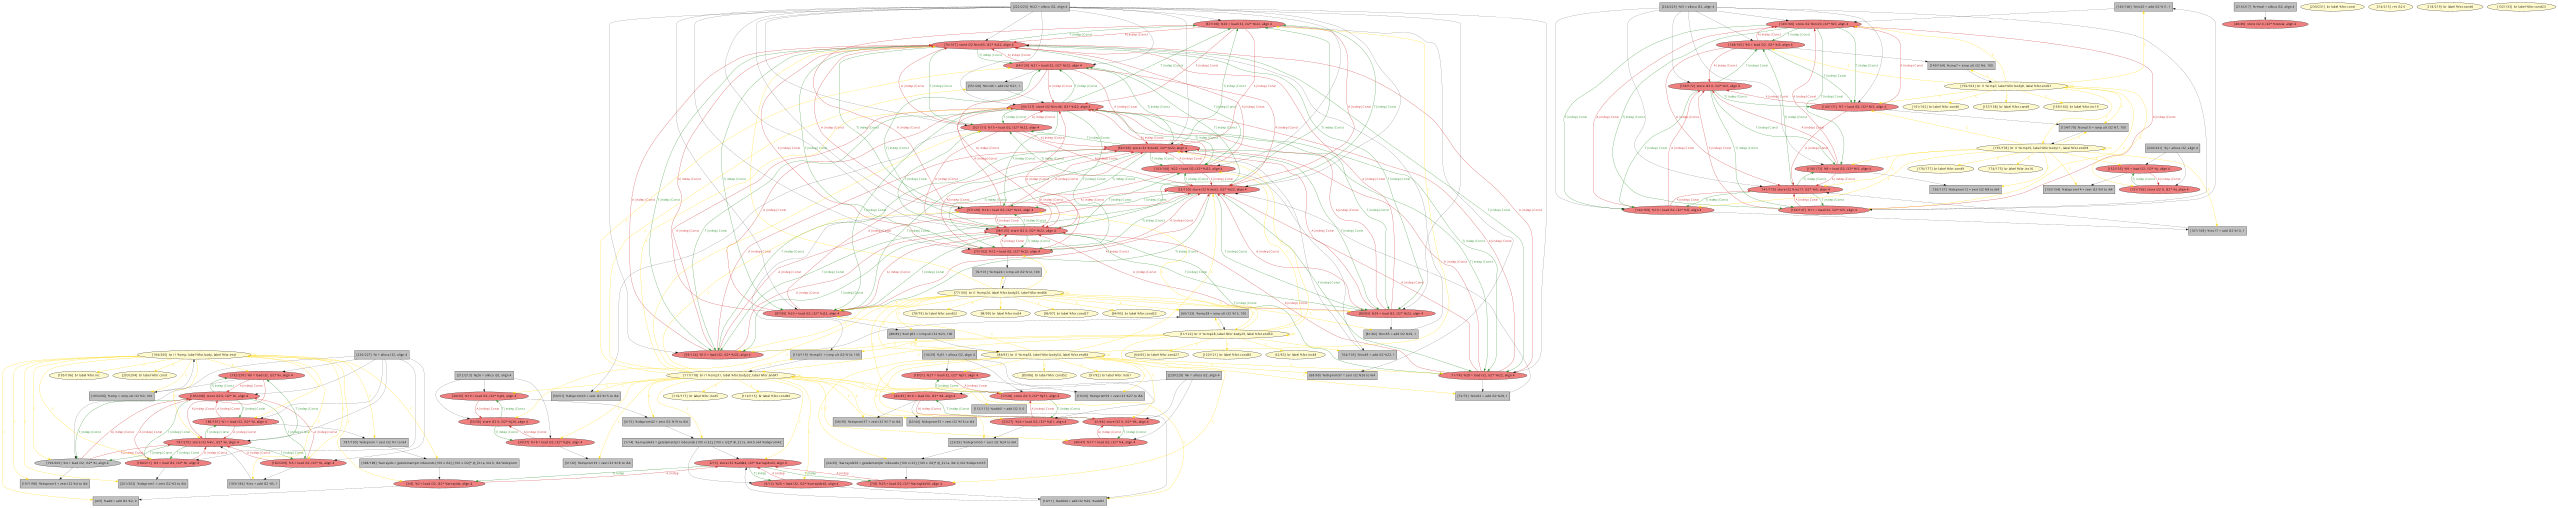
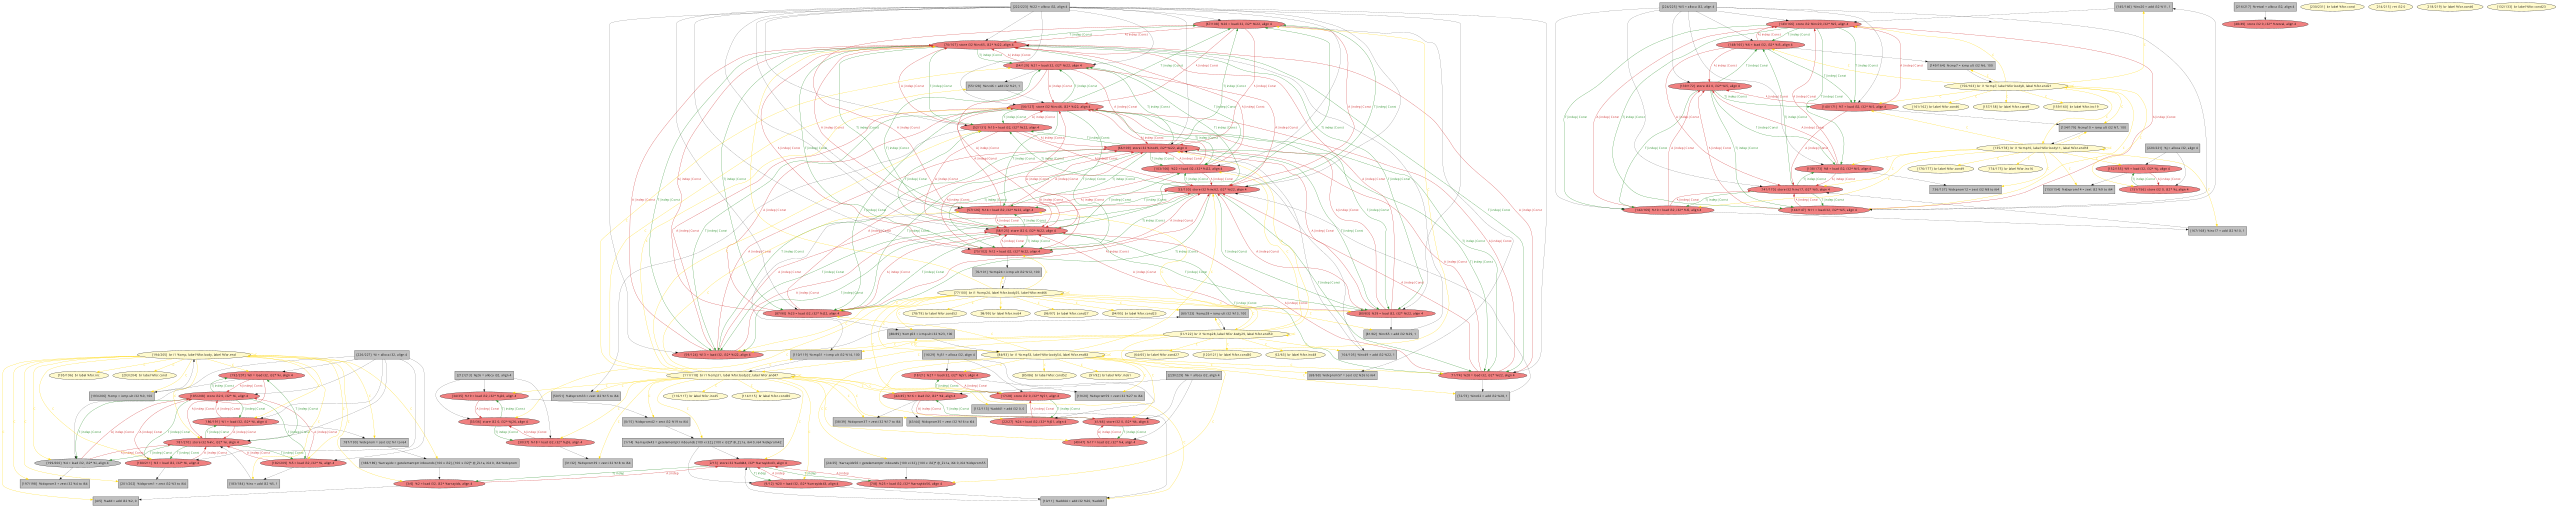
node "[23/26]  %idxprom55 = zext i32 %24 to i64": removed
